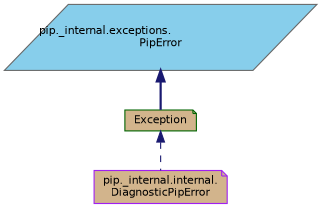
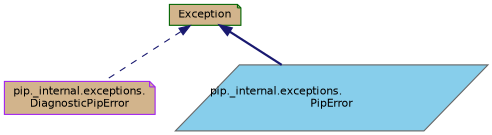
edge "Exception" -> "pip._internal.exceptions. PipError": reversed
node "pip._internal.internal. DiagnosticPipError": label "pip._internal.internal. DiagnosticPipError" -> "pip._internal.exceptions. DiagnosticPipError"
